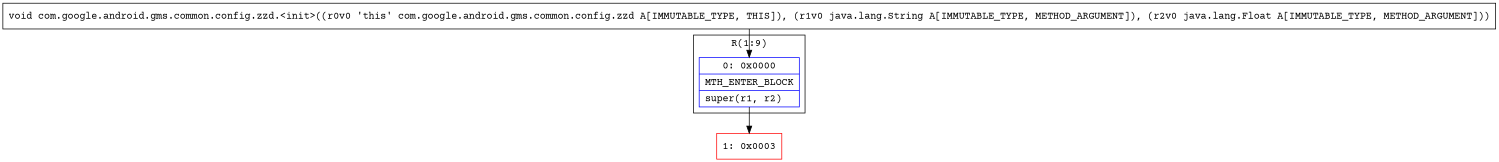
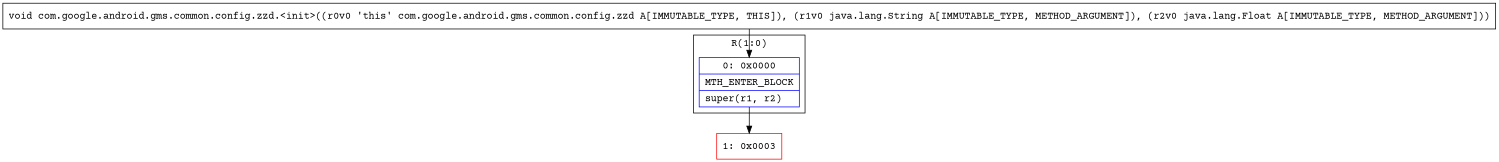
cluster "R(1:9)": label "R(1:9)" -> "R(1:0)"
